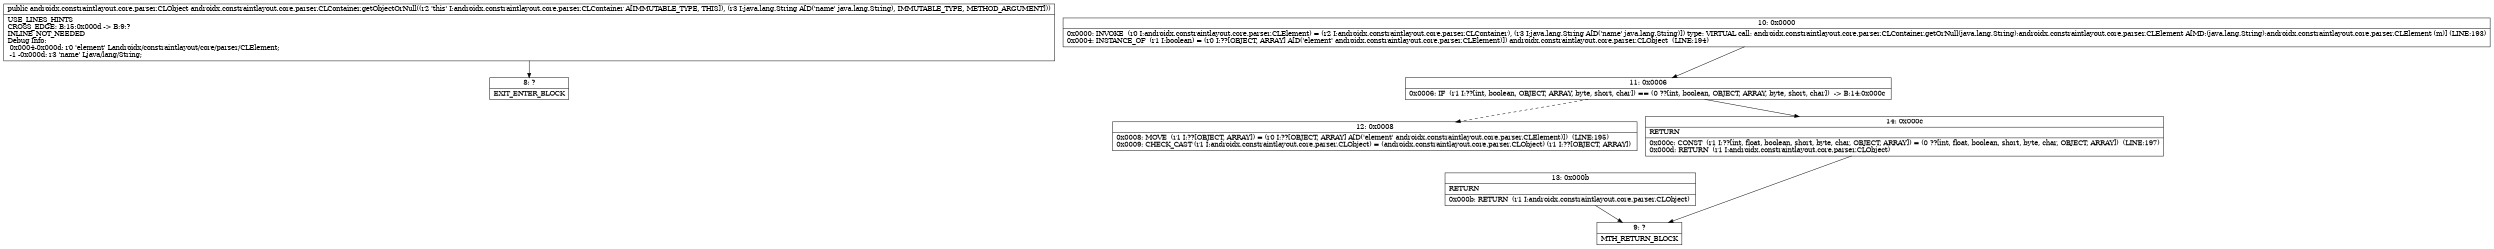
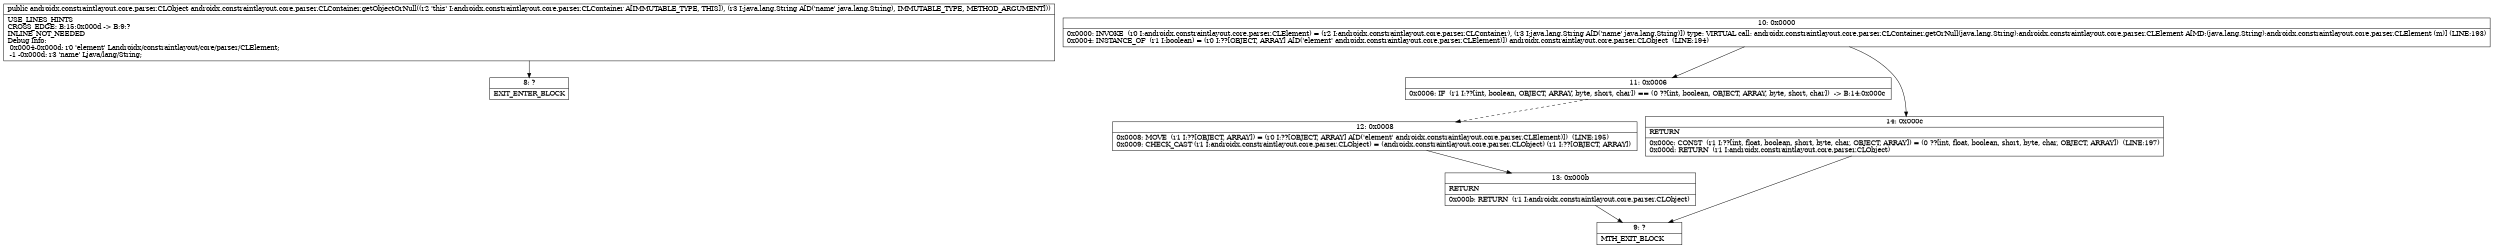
edge "11: 0x0006" -> "14: 0x000c": now "10: 0x0000" -> "14: 0x000c"
edge "12: 0x0008" -> "13: 0x000b": added
node "9: ?": text "MTH_RETURN_BLOCK" -> "MTH_EXIT_BLOCK"
